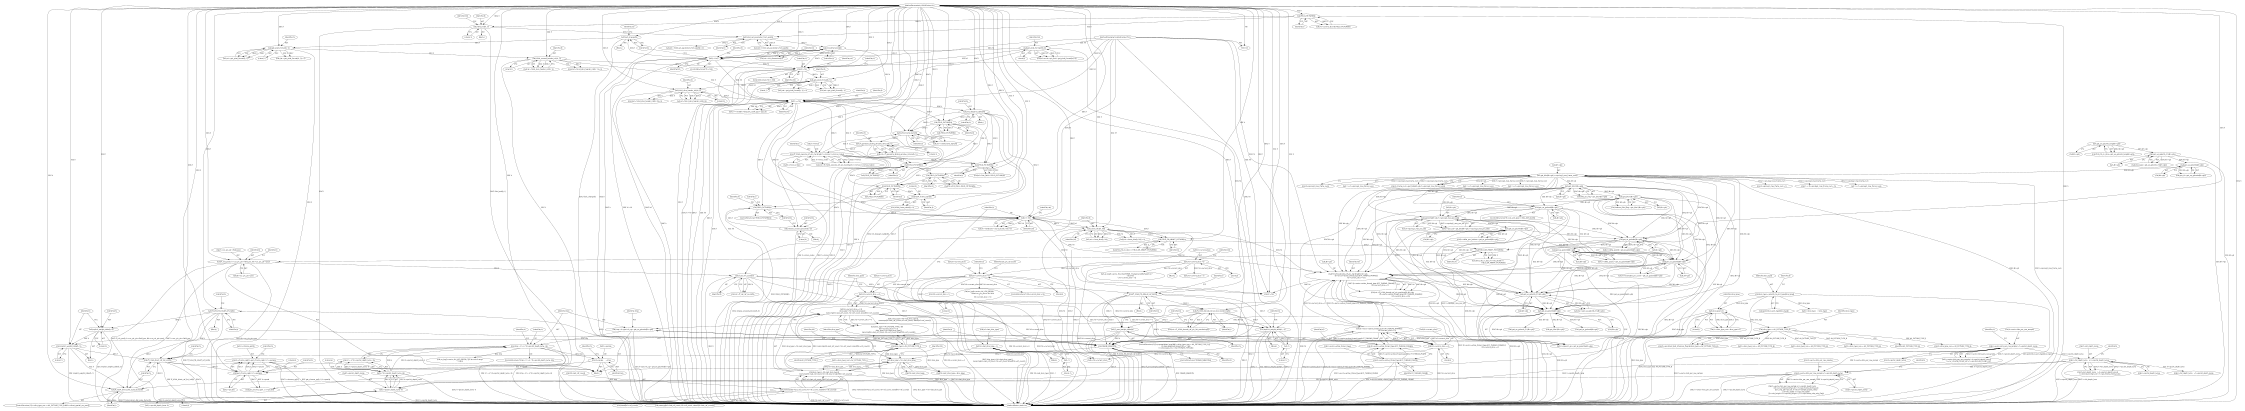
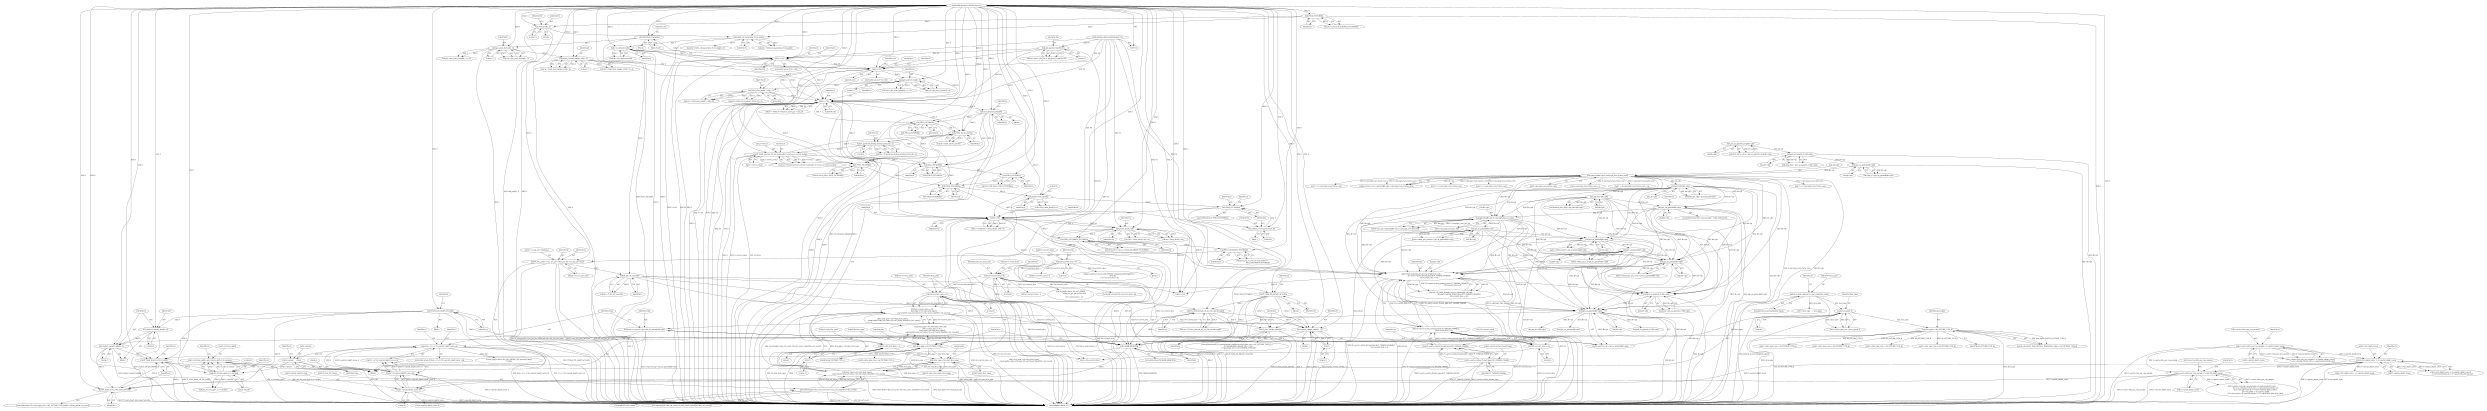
node "(Call,flush_change(h))": label "(Call,flush_change(h))" -> "(Identifier,flush_change(h))"
edge "(MethodParameterIn,H264Context *h)" -> "(Call,ret = h264_frame_start(h))": now "(MethodParameterIn,H264Context *h)" -> "(Call,ff_generate_sliding_window_mmcos(h, 1))"
edge "(Call,release_unused_pictures(h, 0))" -> "(MethodReturn,static int)": removed, label "DDG: release_unused_pictures(h, 0)"
